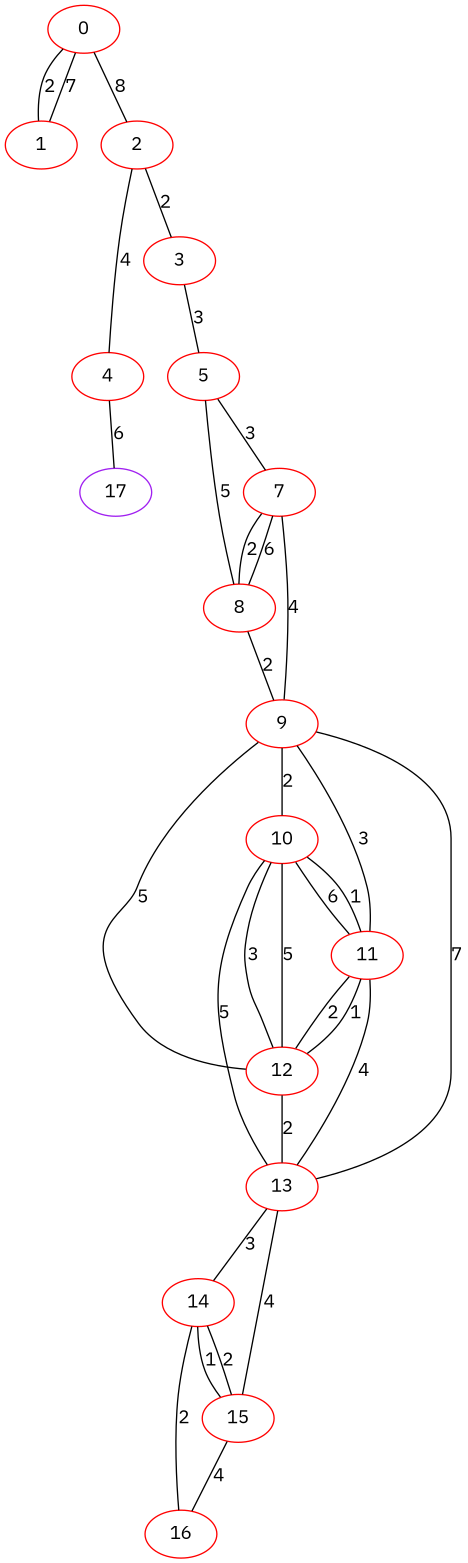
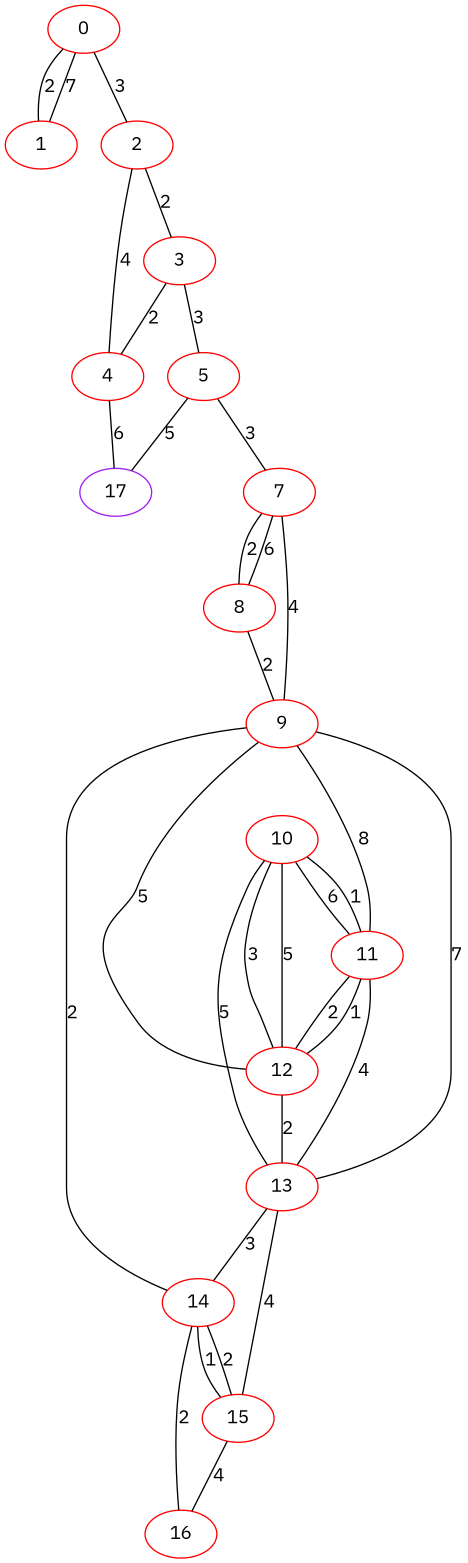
edge "0" -- "2": label "8" -> "3"
edge "3" -- "4": added, label "2"
edge "5" -- "8": now "5" -- "17"
edge "9" -- "10": now "9" -- "14"
edge "9" -- "11": label "3" -> "8"
